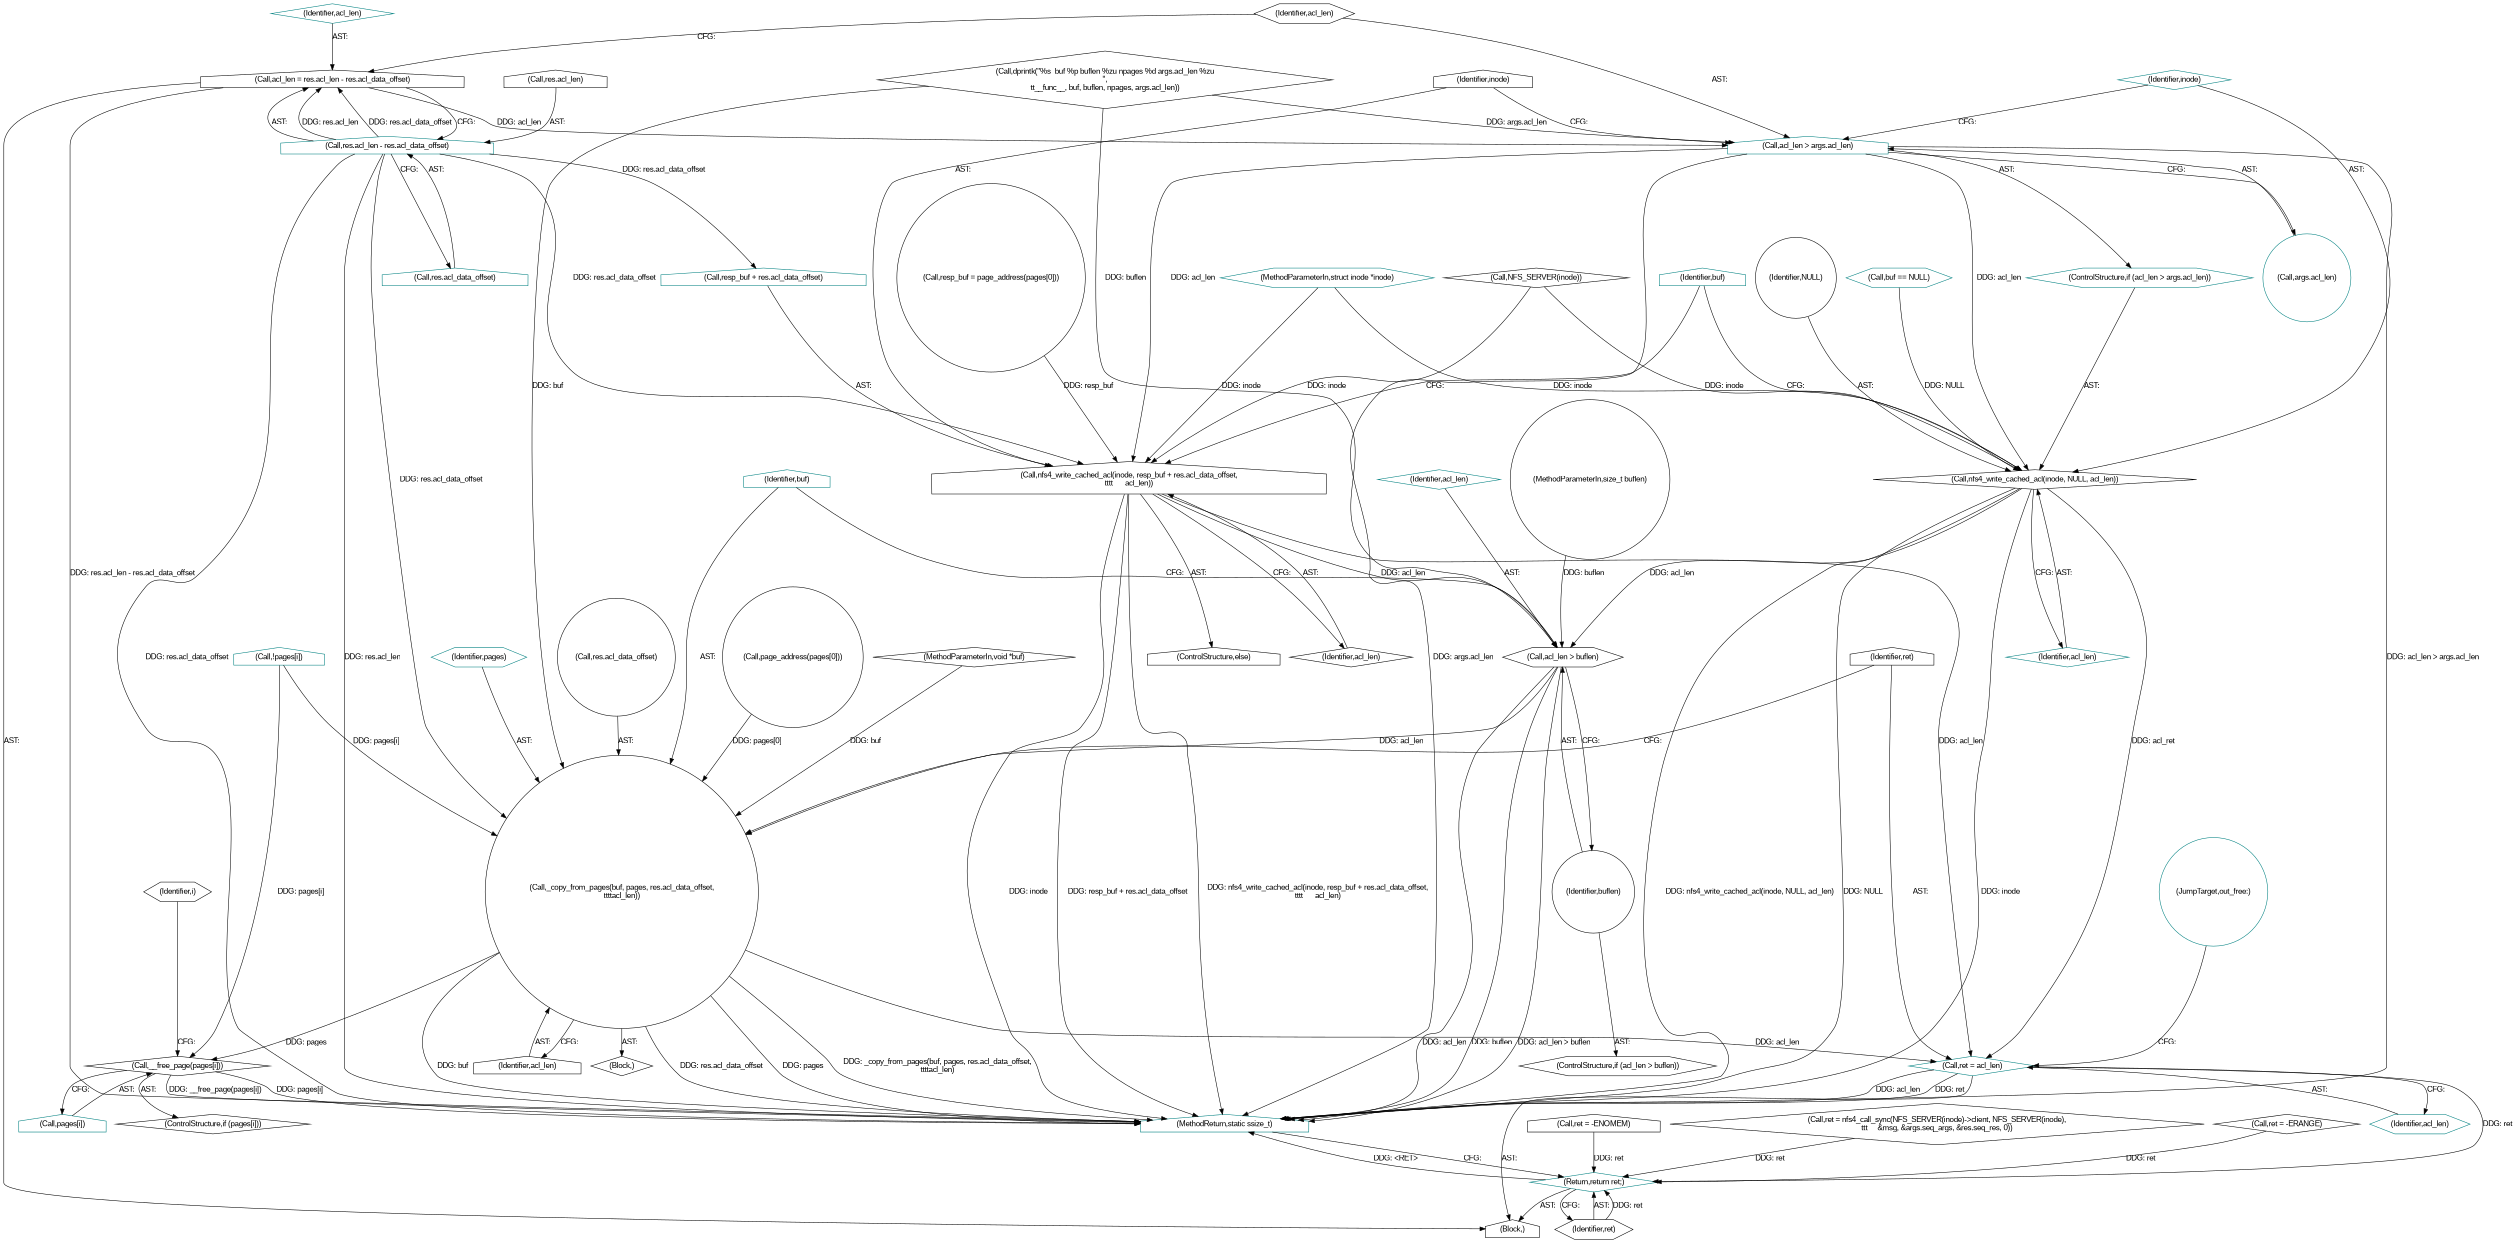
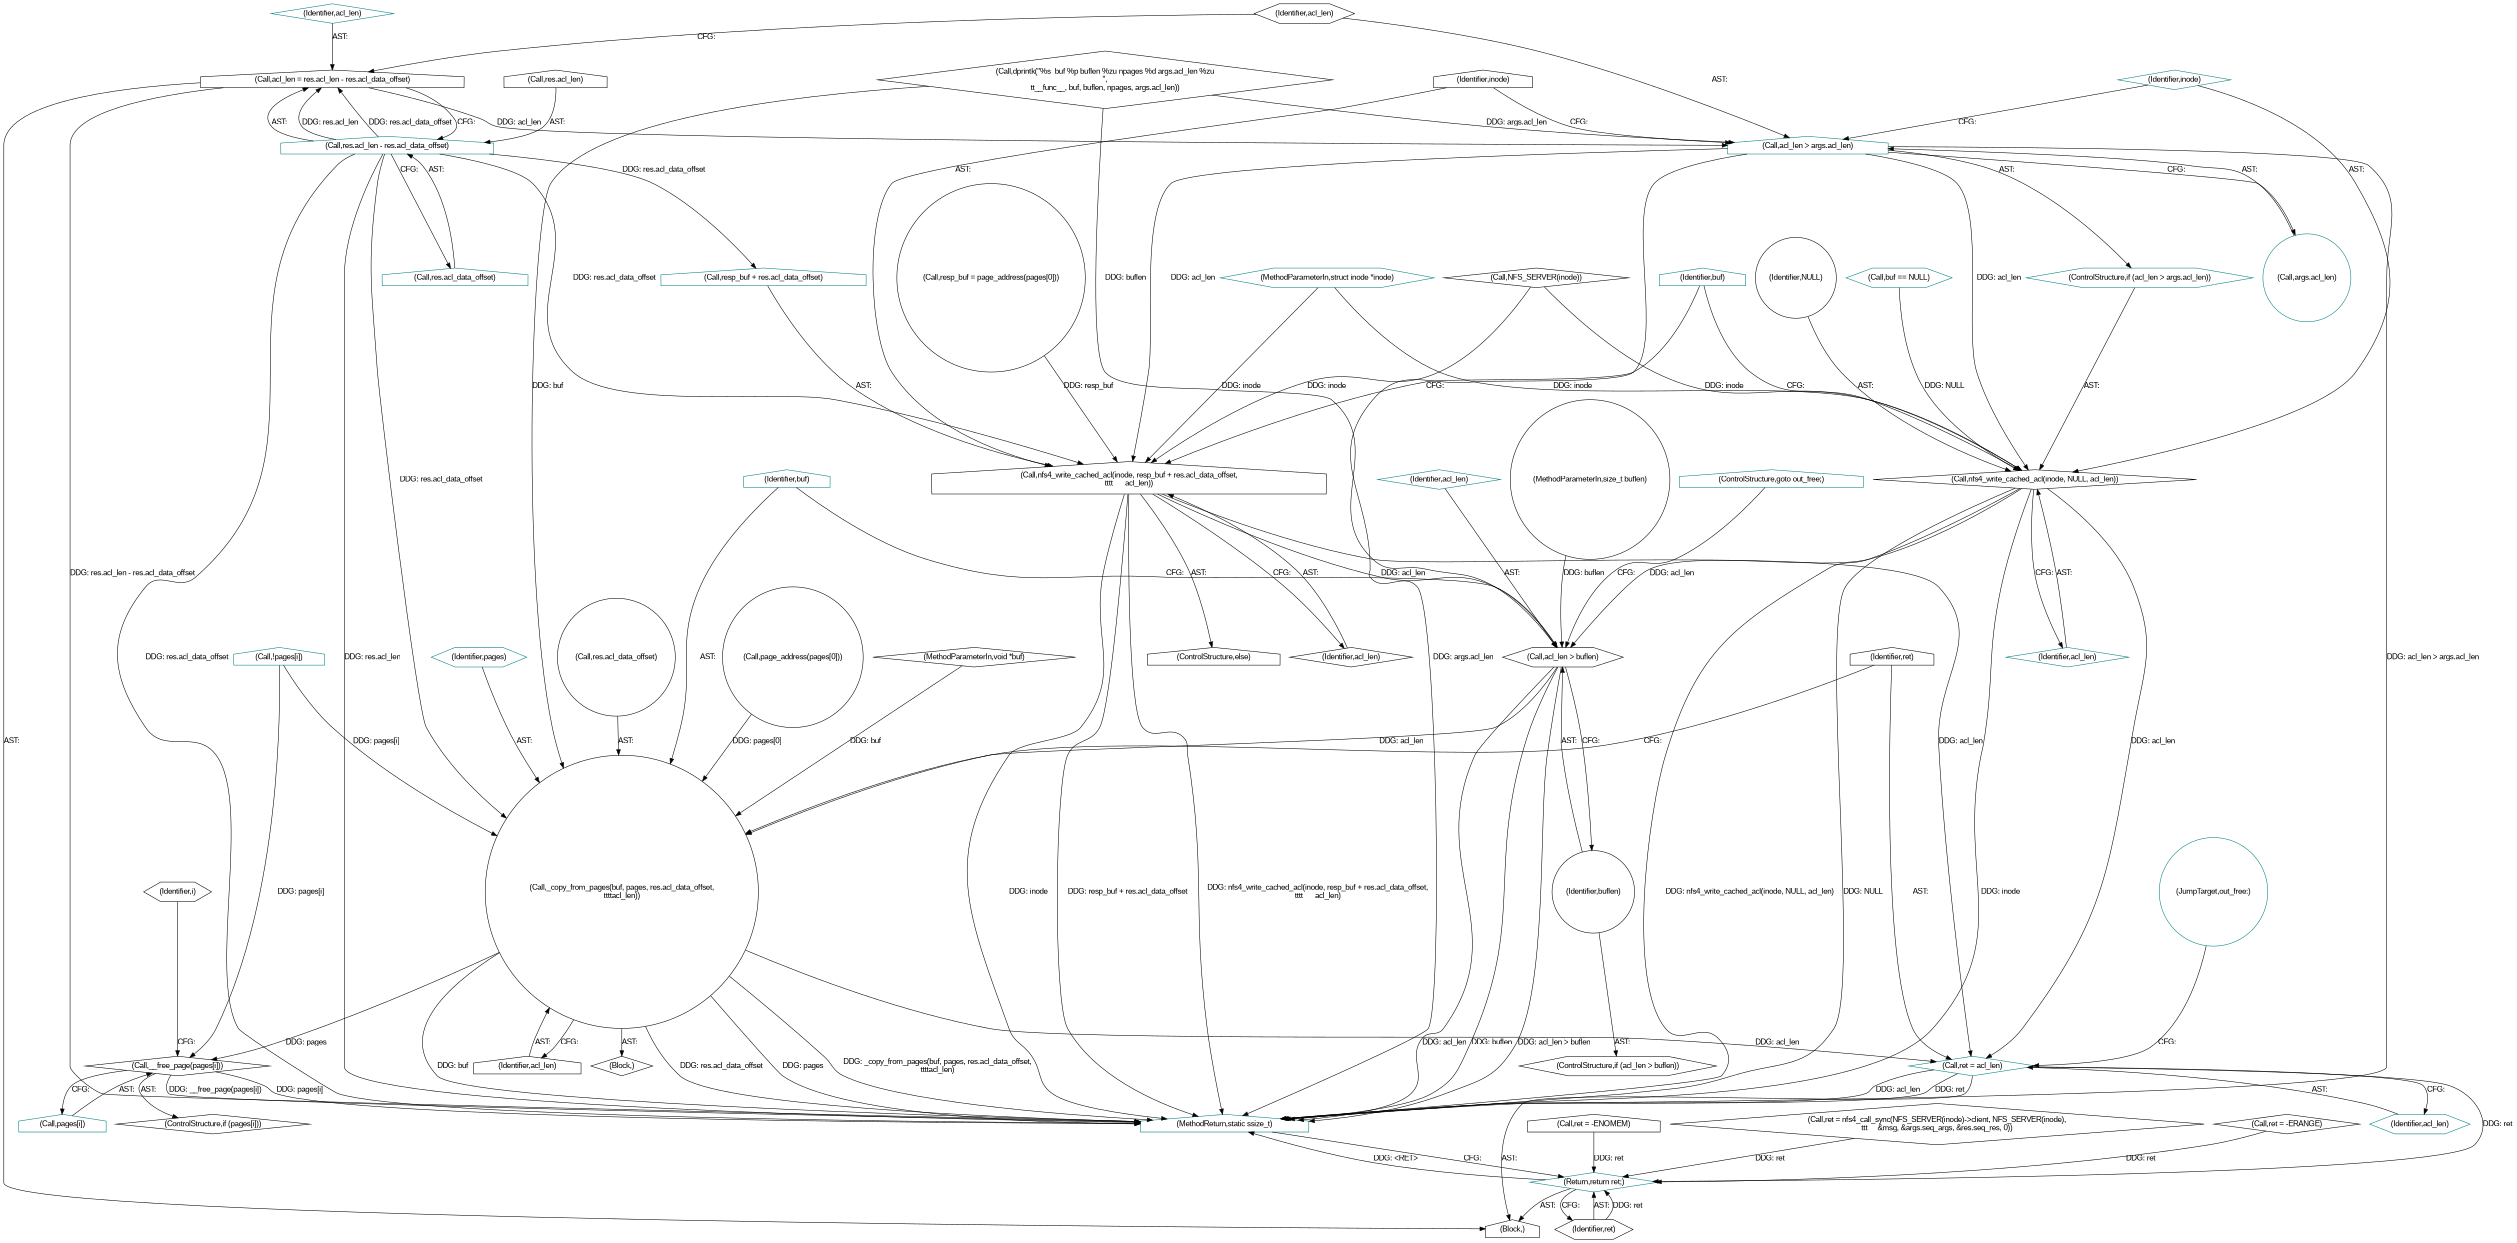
node "(ControlStructure,goto out_free;)": added
edge "(Call,nfs4_write_cached_acl(inode, NULL, acl_len))" -> "(Call,ret = acl_len)": label "DDG: acl_ret" -> "DDG: acl_len"
